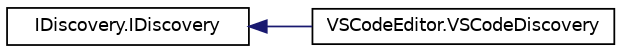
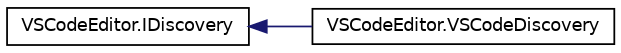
node "IDiscovery.IDiscovery": label "IDiscovery.IDiscovery" -> "VSCodeEditor.IDiscovery"
